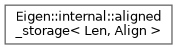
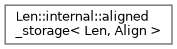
node "Eigen::internal::aligned _storage< Len, Align >": label "Eigen::internal::aligned _storage< Len, Align >" -> "Len::internal::aligned _storage< Len, Align >"
